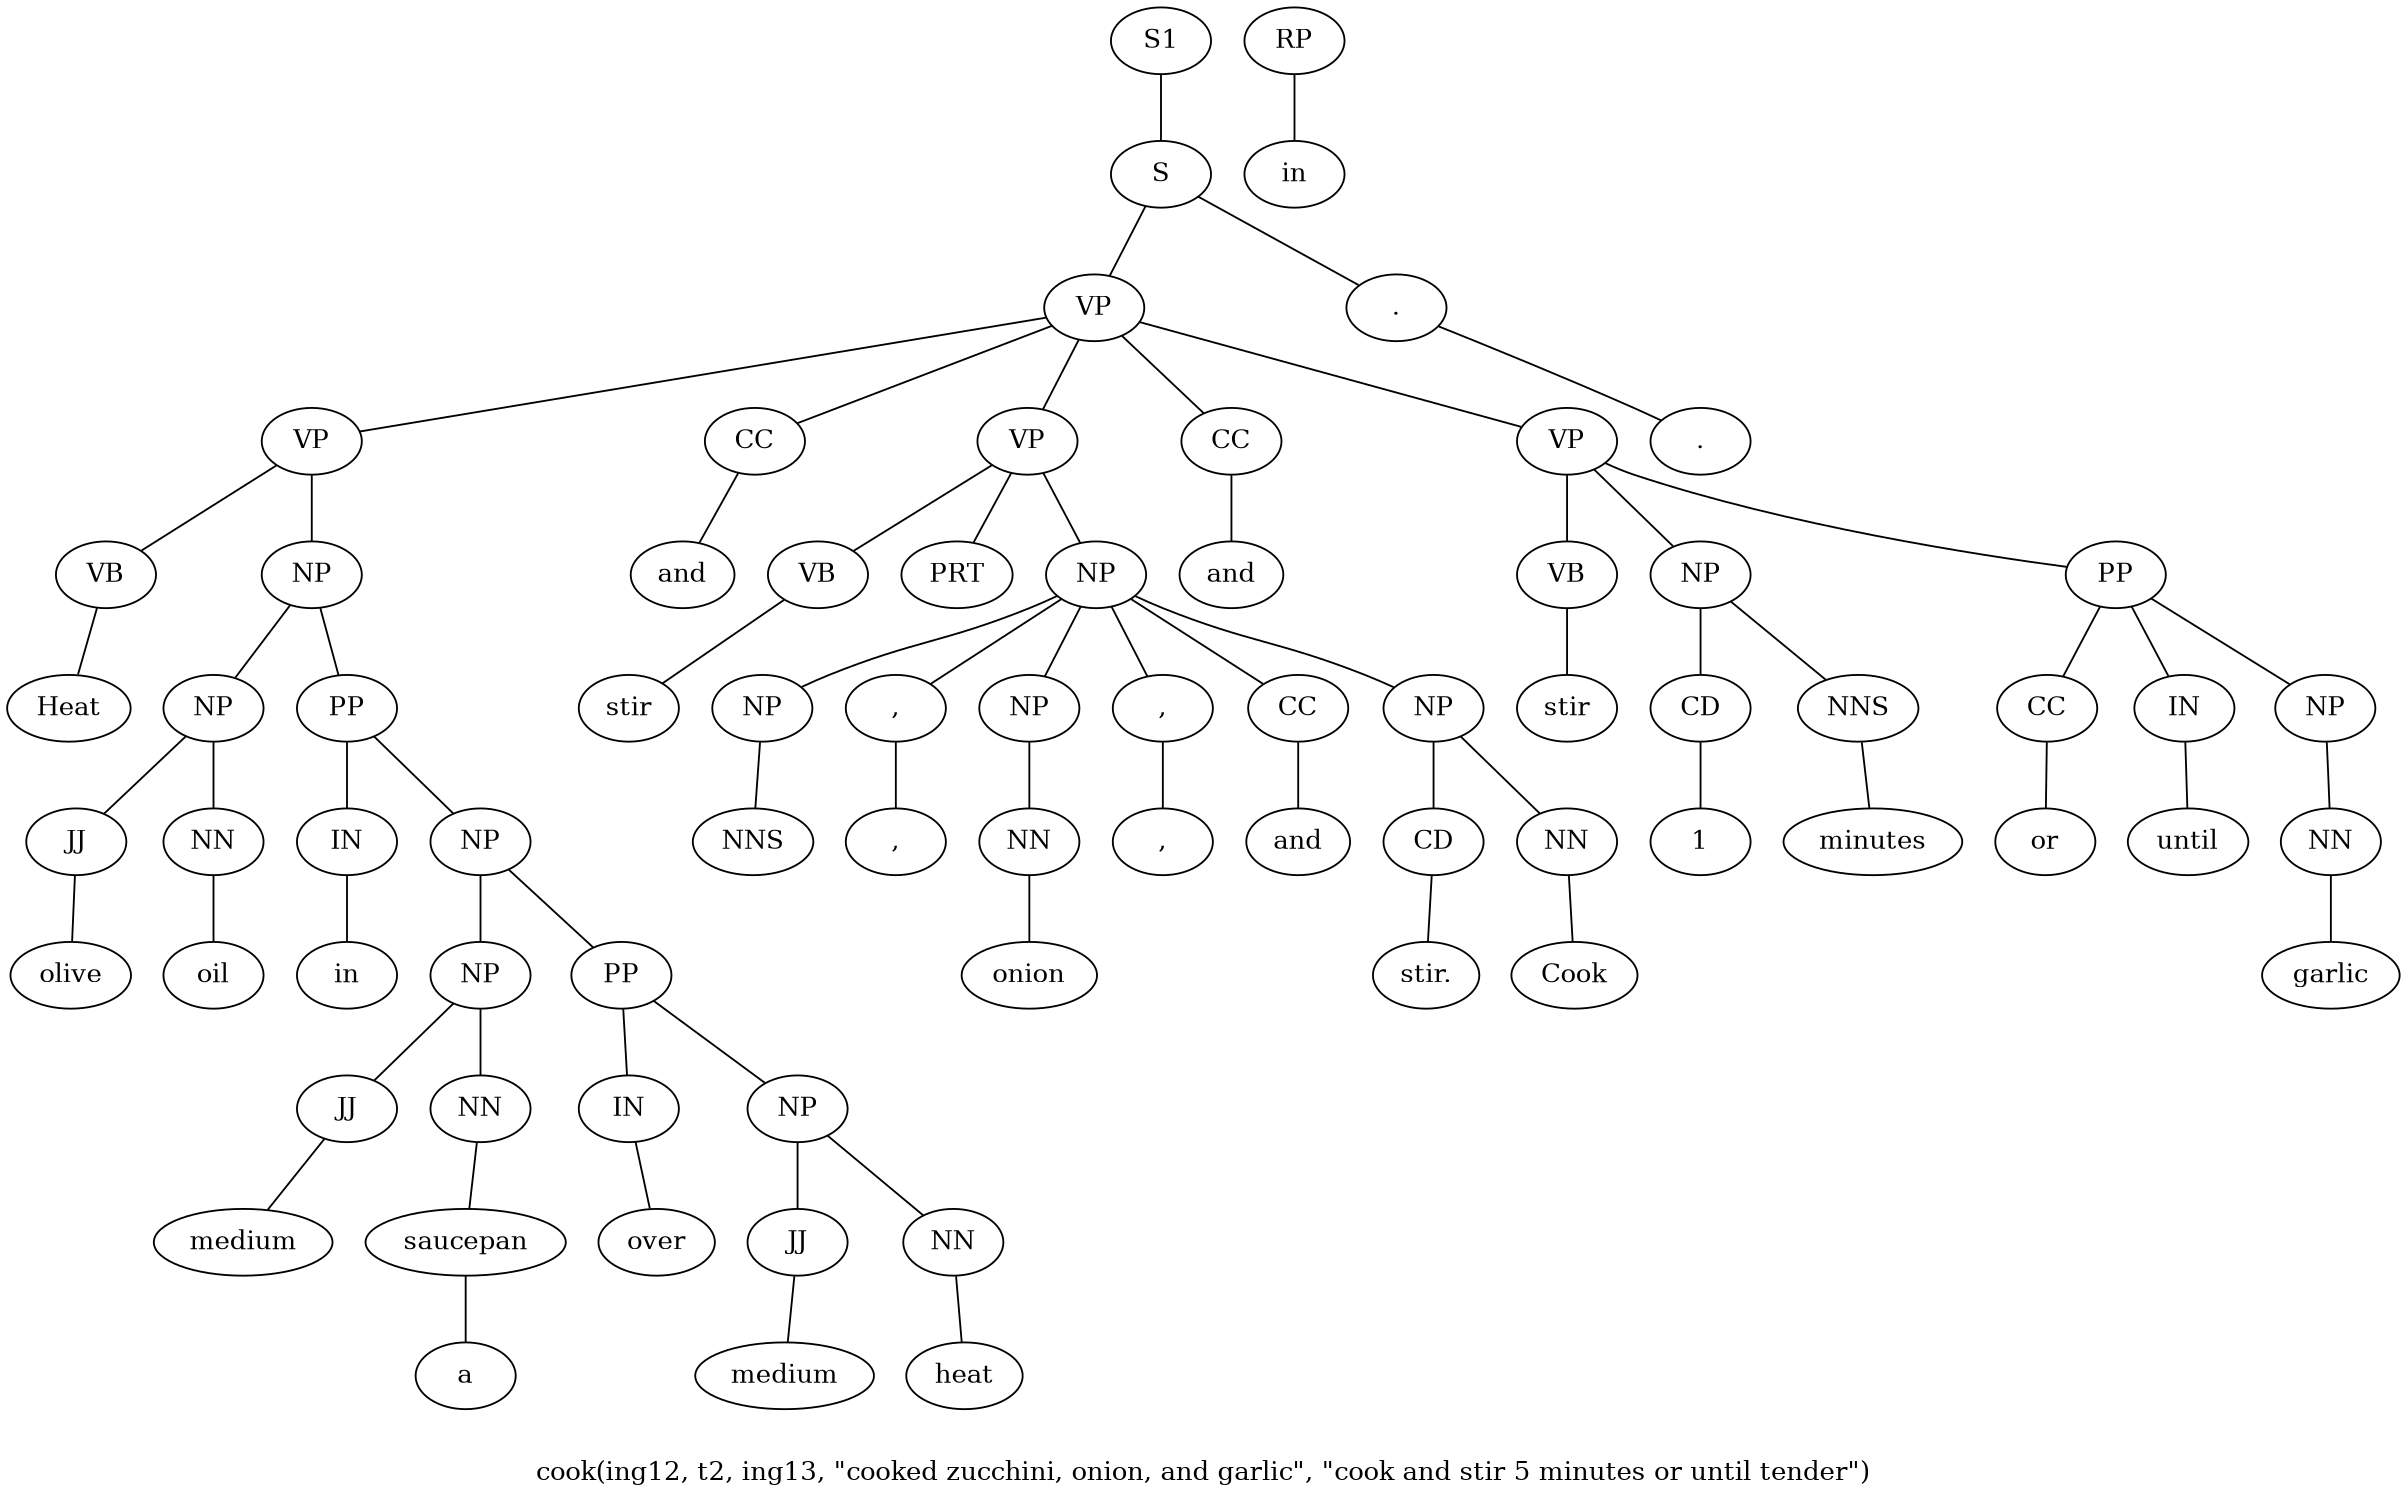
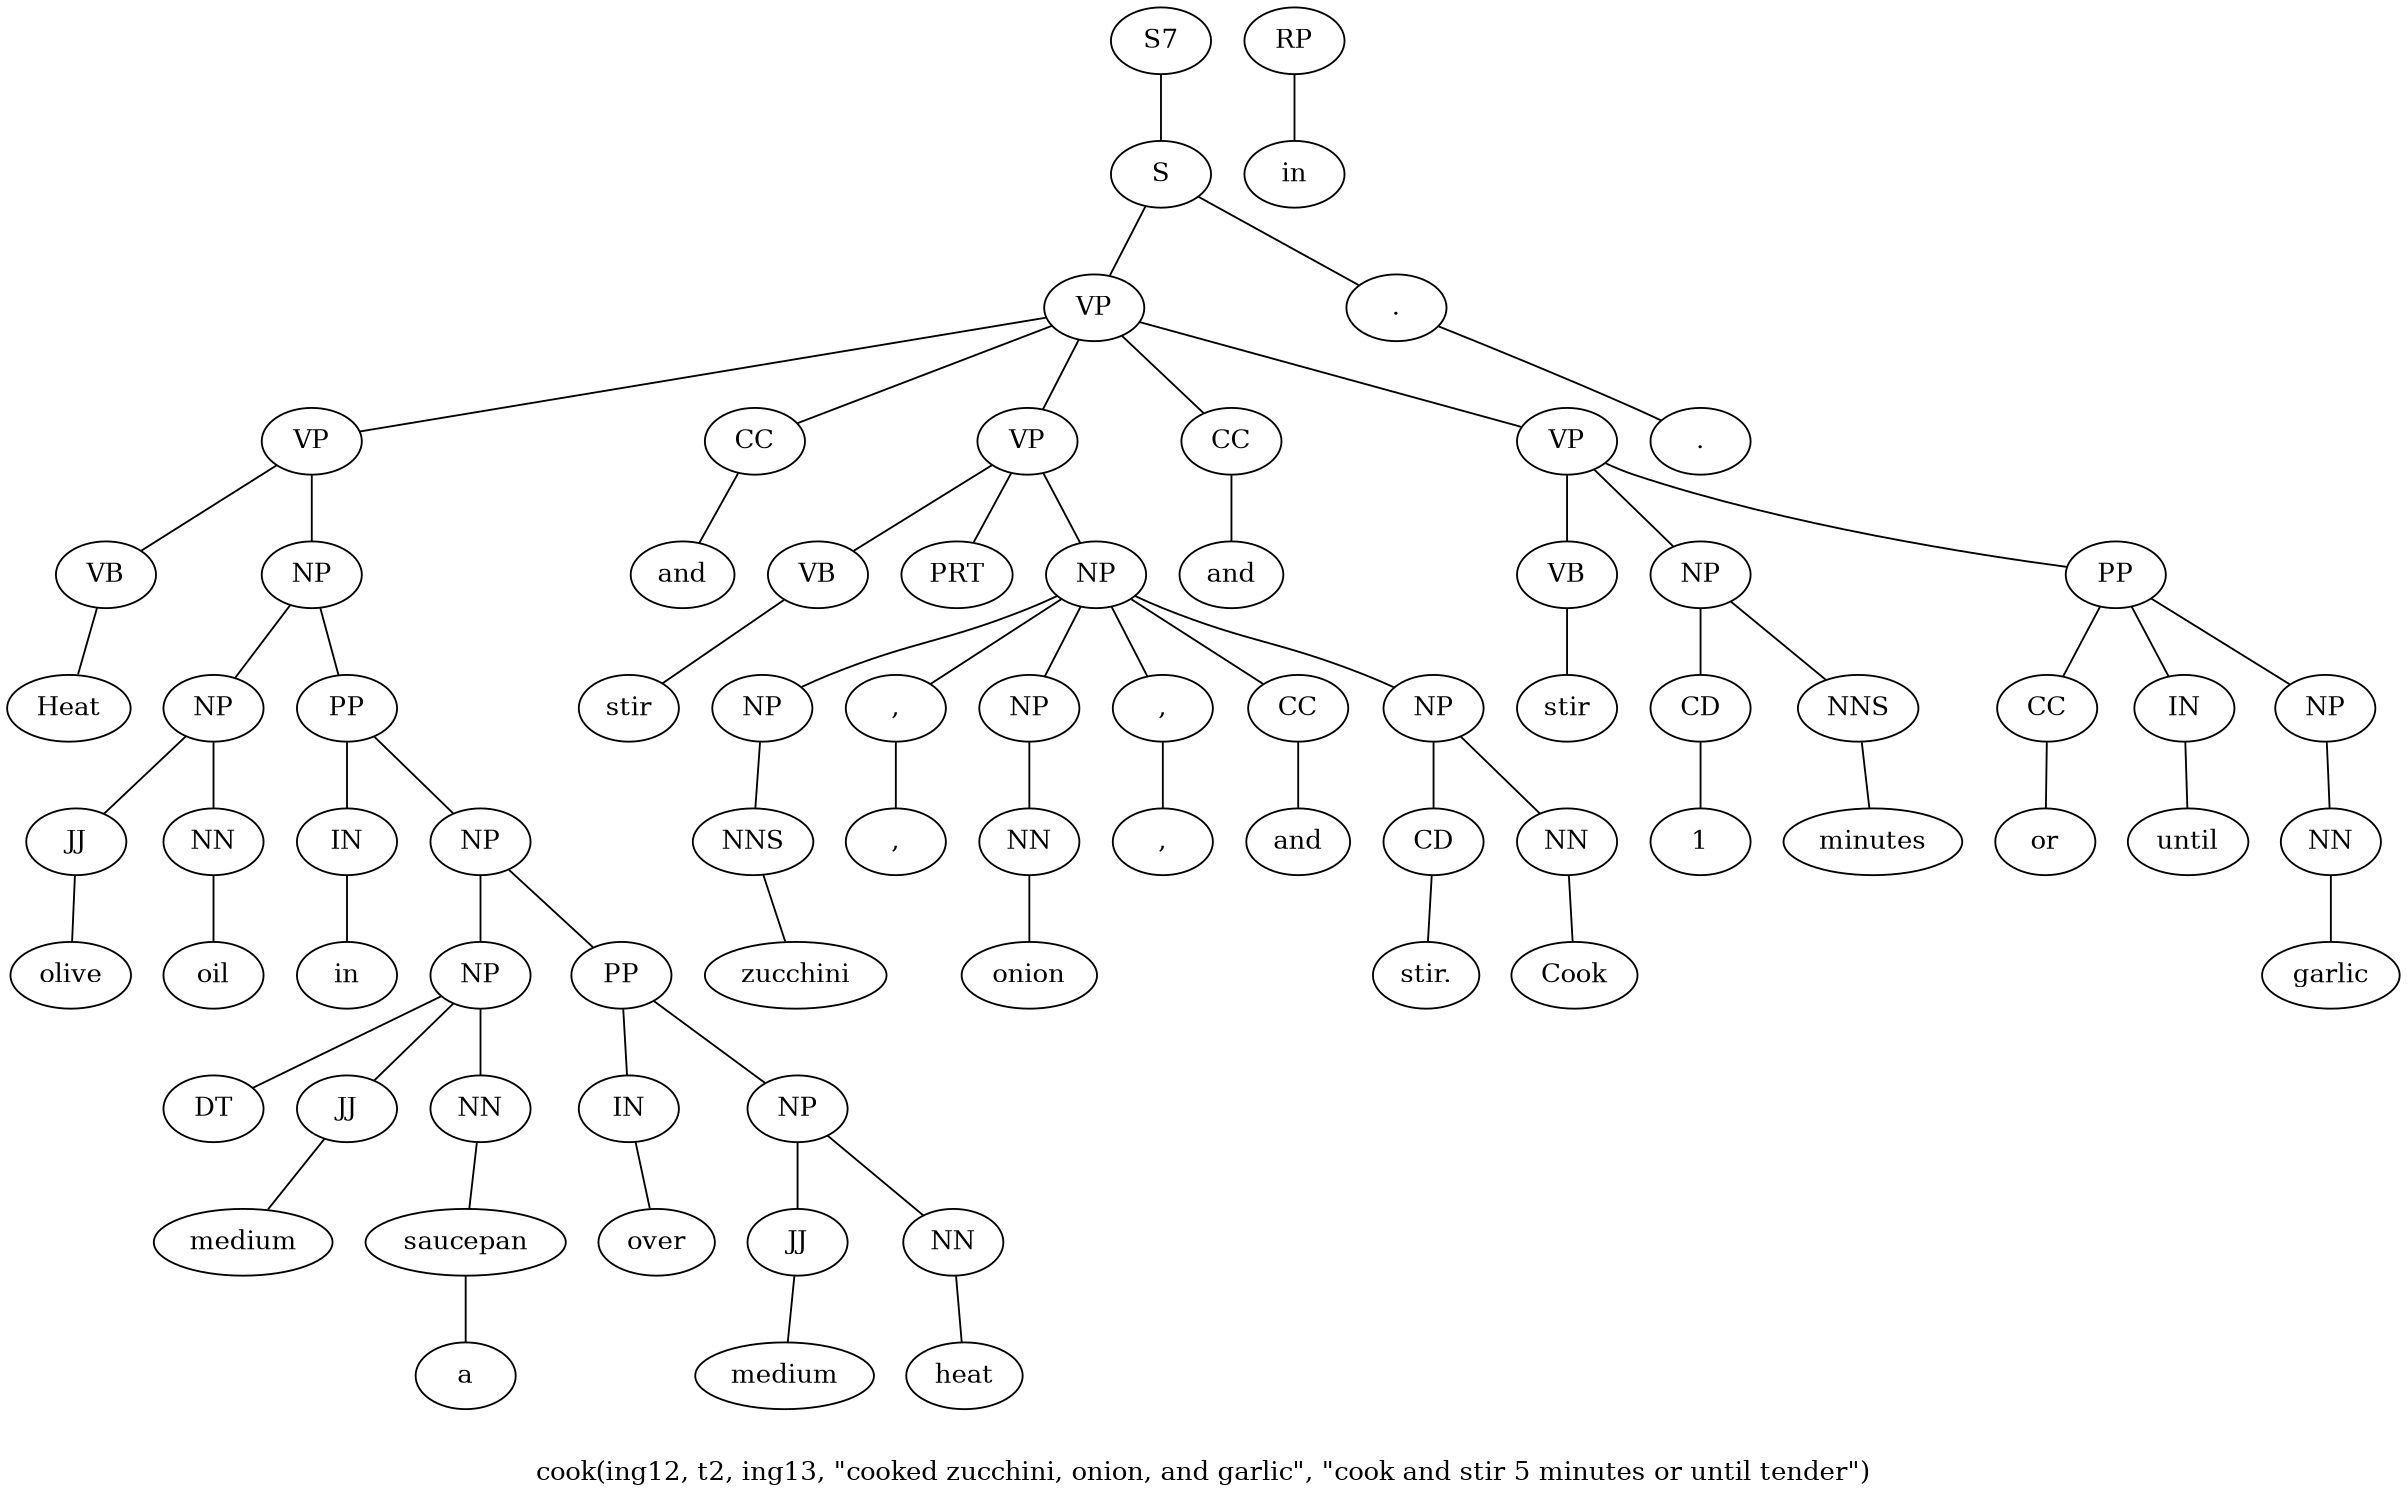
node "S1": label "S1" -> "S7"
node "zucchini": added
node "DT": added
